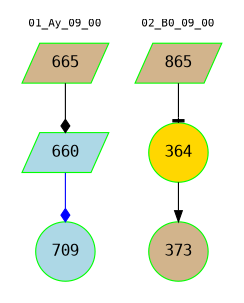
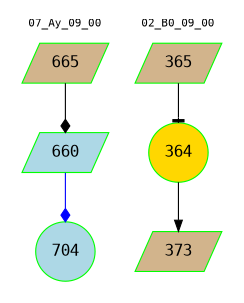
cluster "01_Ay_09_00": label "01_Ay_09_00" -> "07_Ay_09_00"
node "865": label "865" -> "365"
node "709": label "709" -> "704"
node "373": shape circle -> parallelogram
